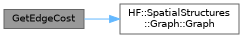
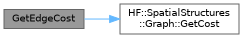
node "HF::SpatialStructures ::Graph::Graph": label "HF::SpatialStructures ::Graph::Graph" -> "HF::SpatialStructures ::Graph::GetCost"
